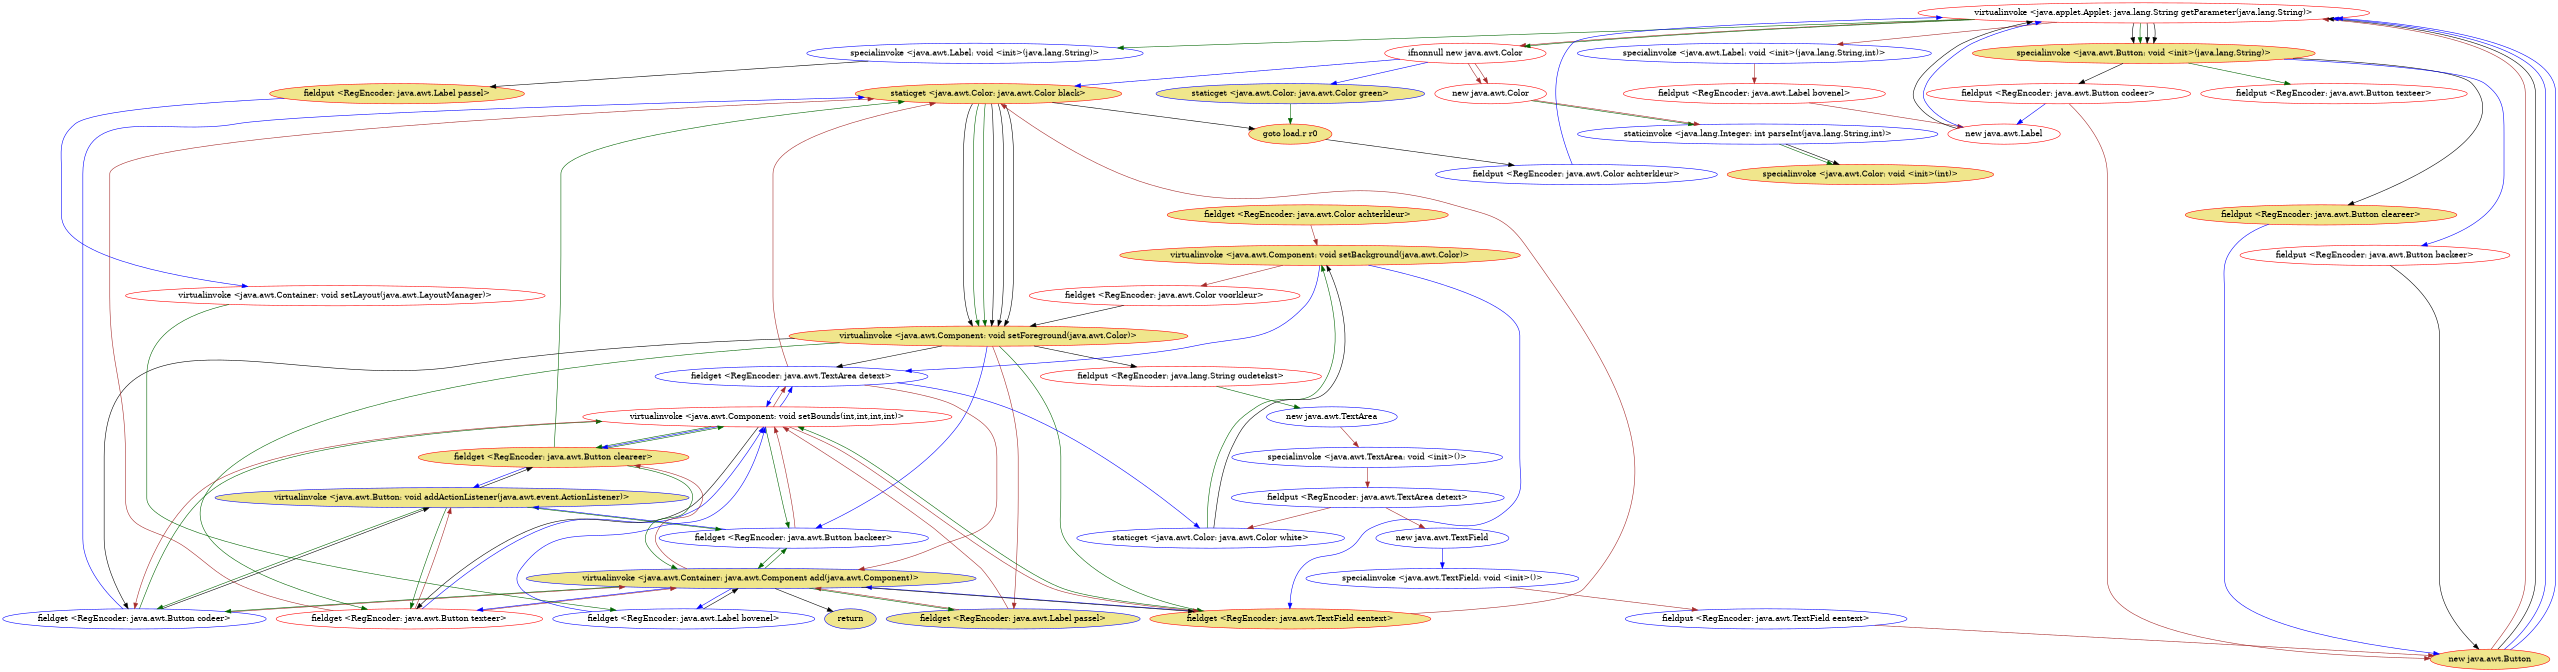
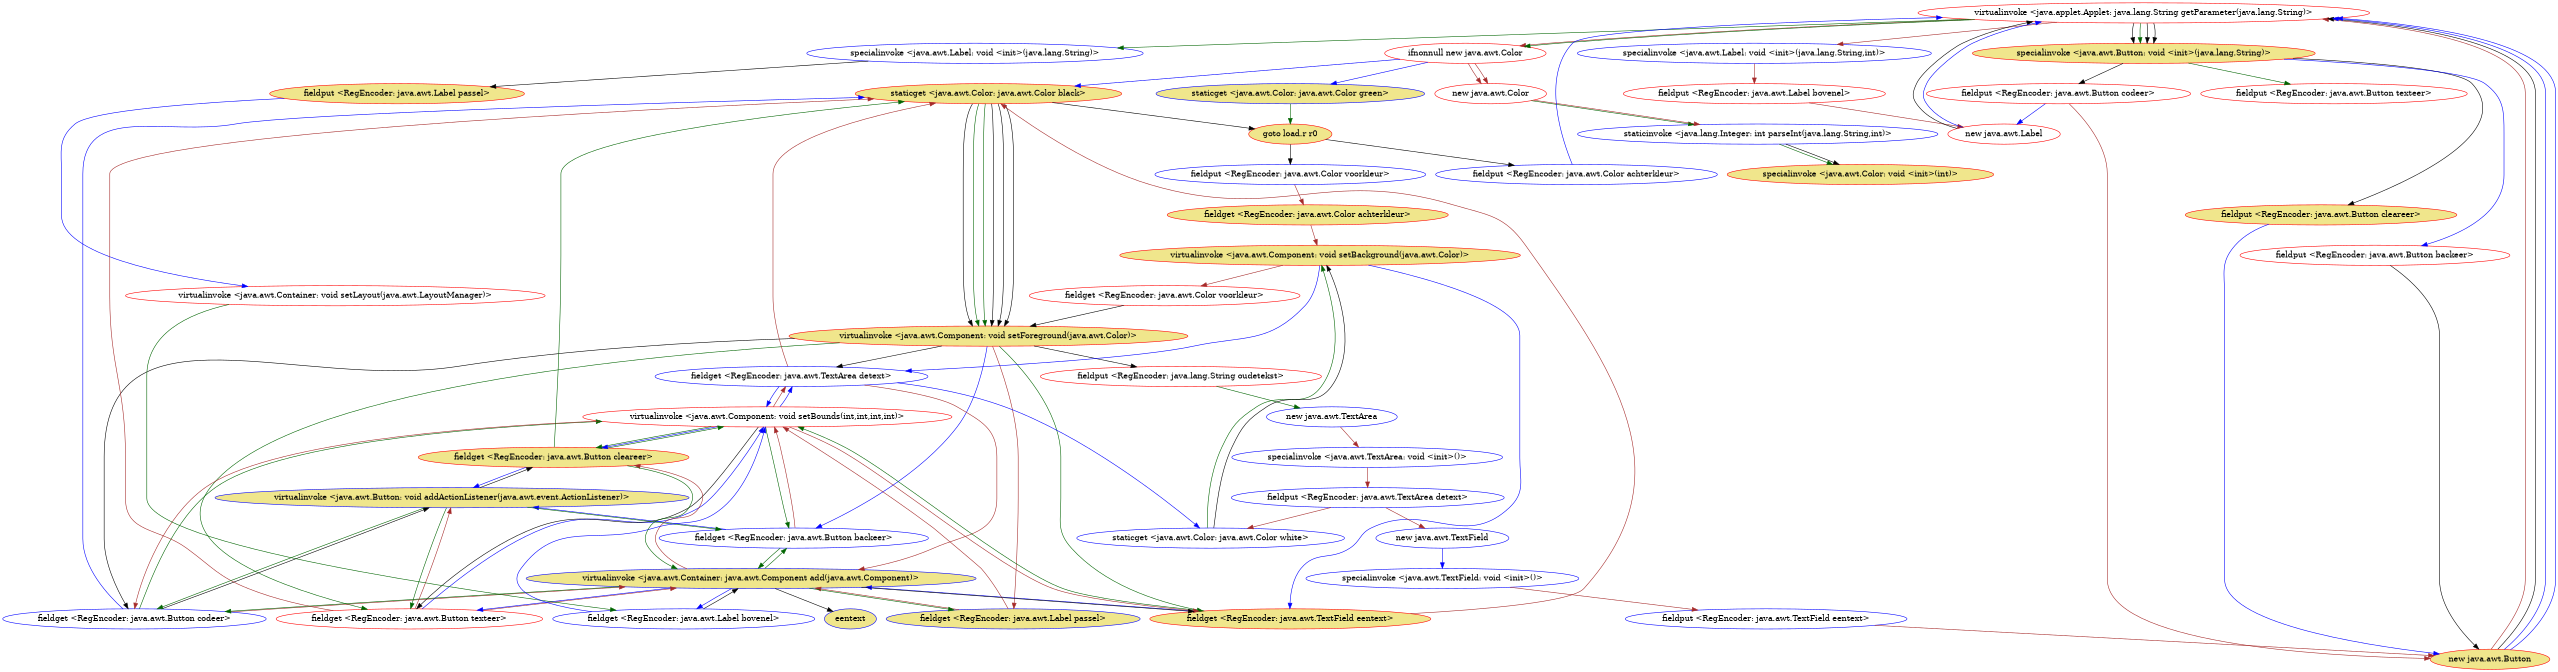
node "fieldput <RegEncoder: java.awt.Color voorkleur>": added
node "return": label "return" -> "eentext"
